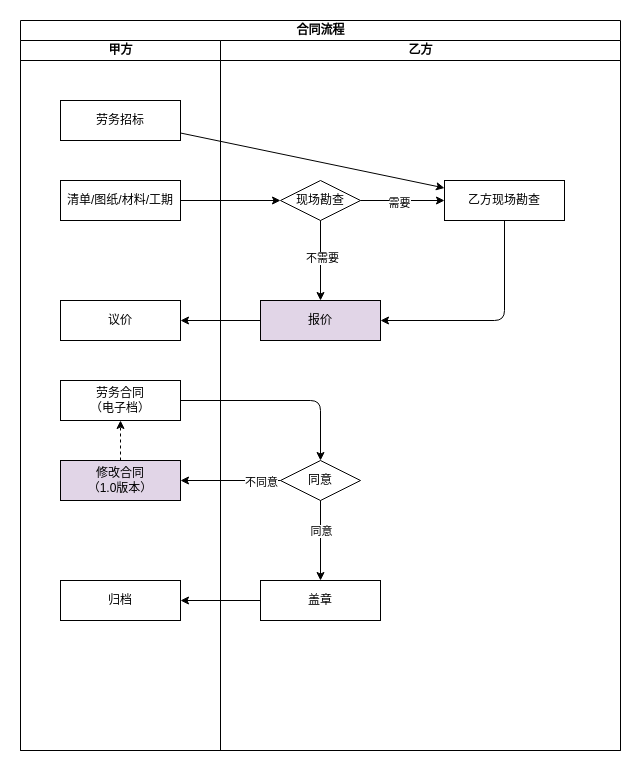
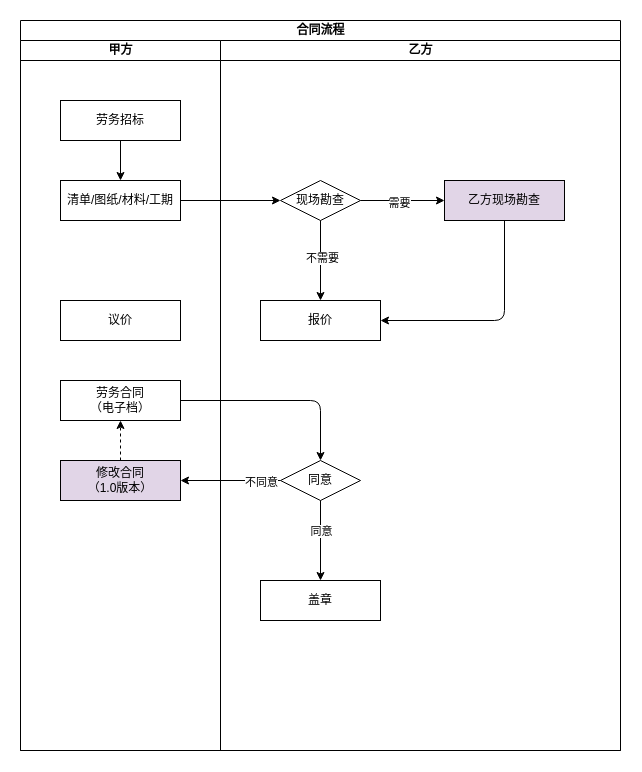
edge "劳务招标" -> "乙方现场勘查": now "劳务招标" -> "清单/图纸/材料/工期"
node "乙方现场勘查": fillcolor #ffffff -> #e1d5e7
edge "报价" -> "议价": removed
node "报价": fillcolor #e1d5e7 -> #ffffff
node "归档": removed
edge "盖章" -> "归档": removed
